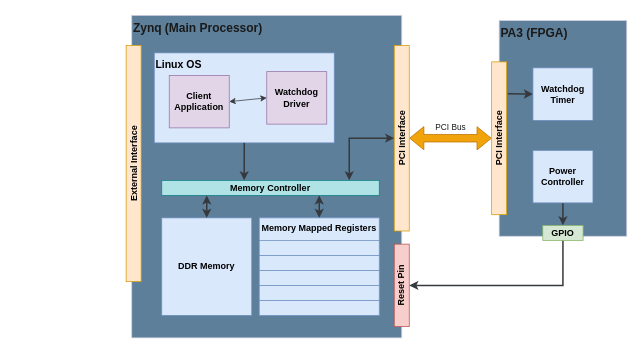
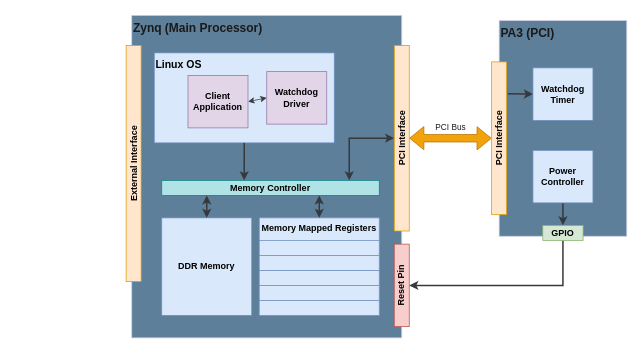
node "PA3 (FPGA)": label "PA3 (FPGA)" -> "PA3 (PCI)"
node "Client Application": moved (199, 102) -> (218, 102)
